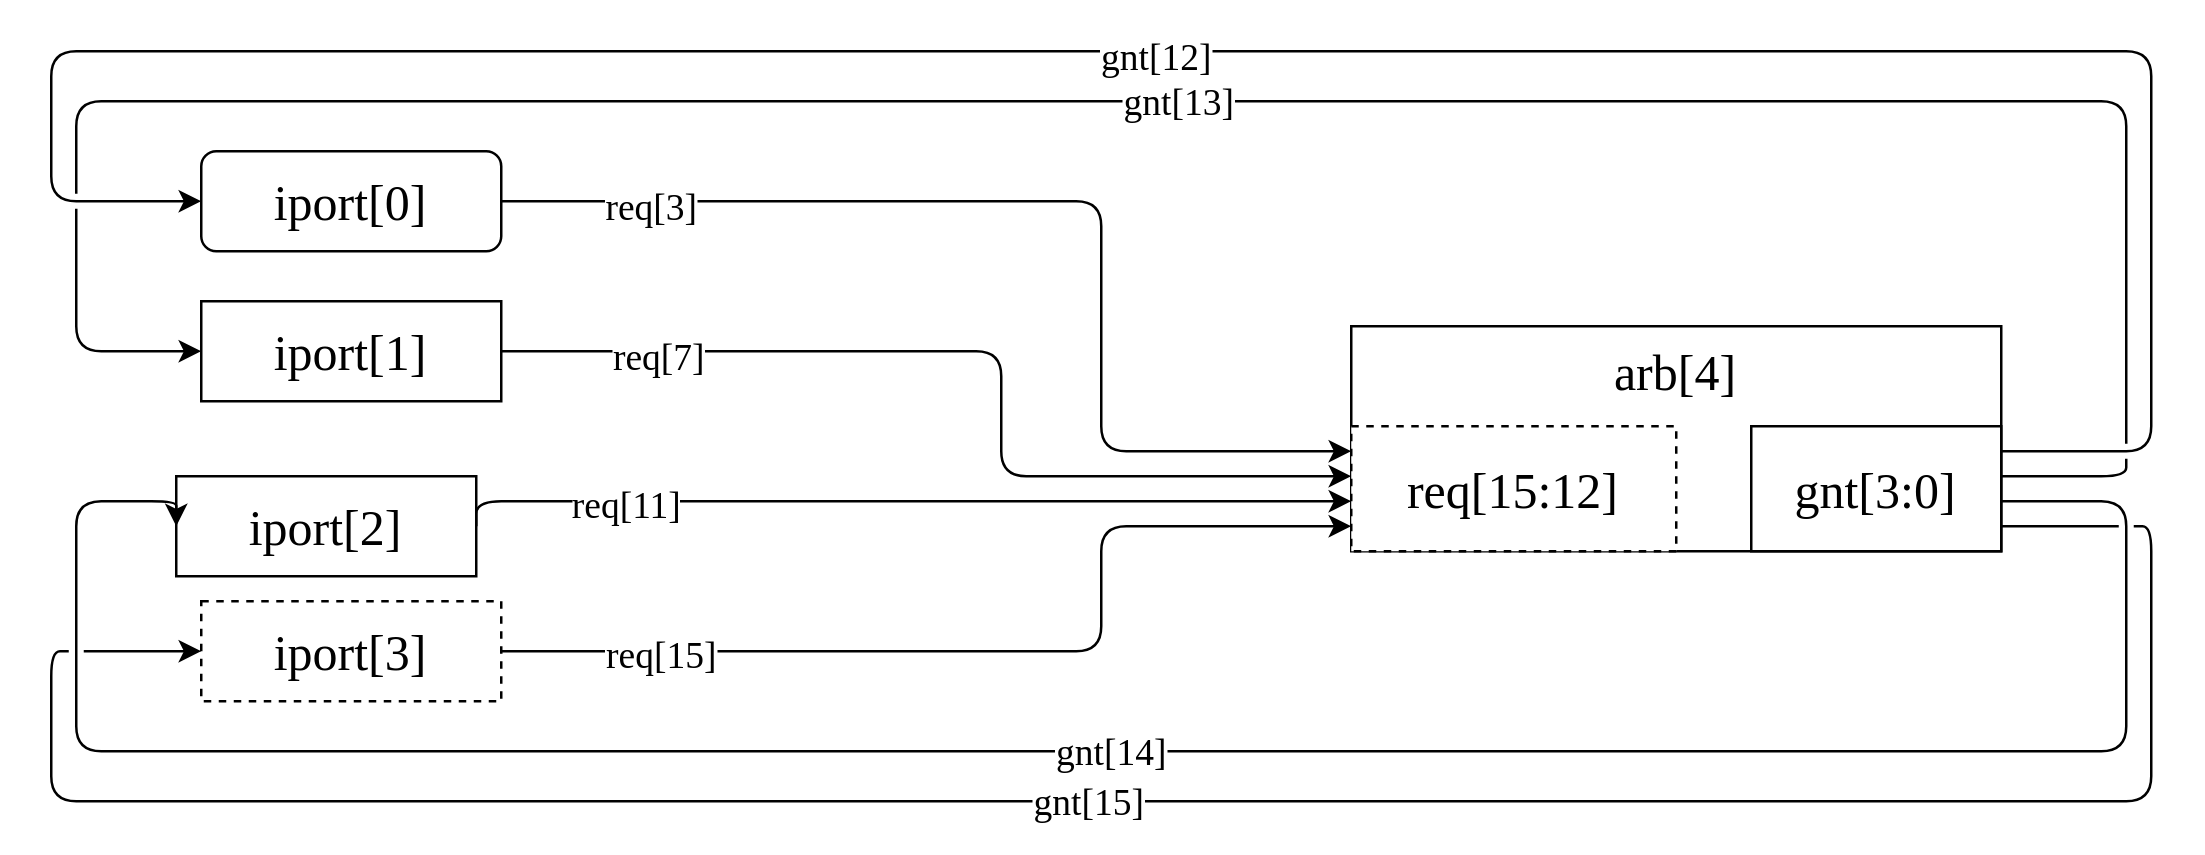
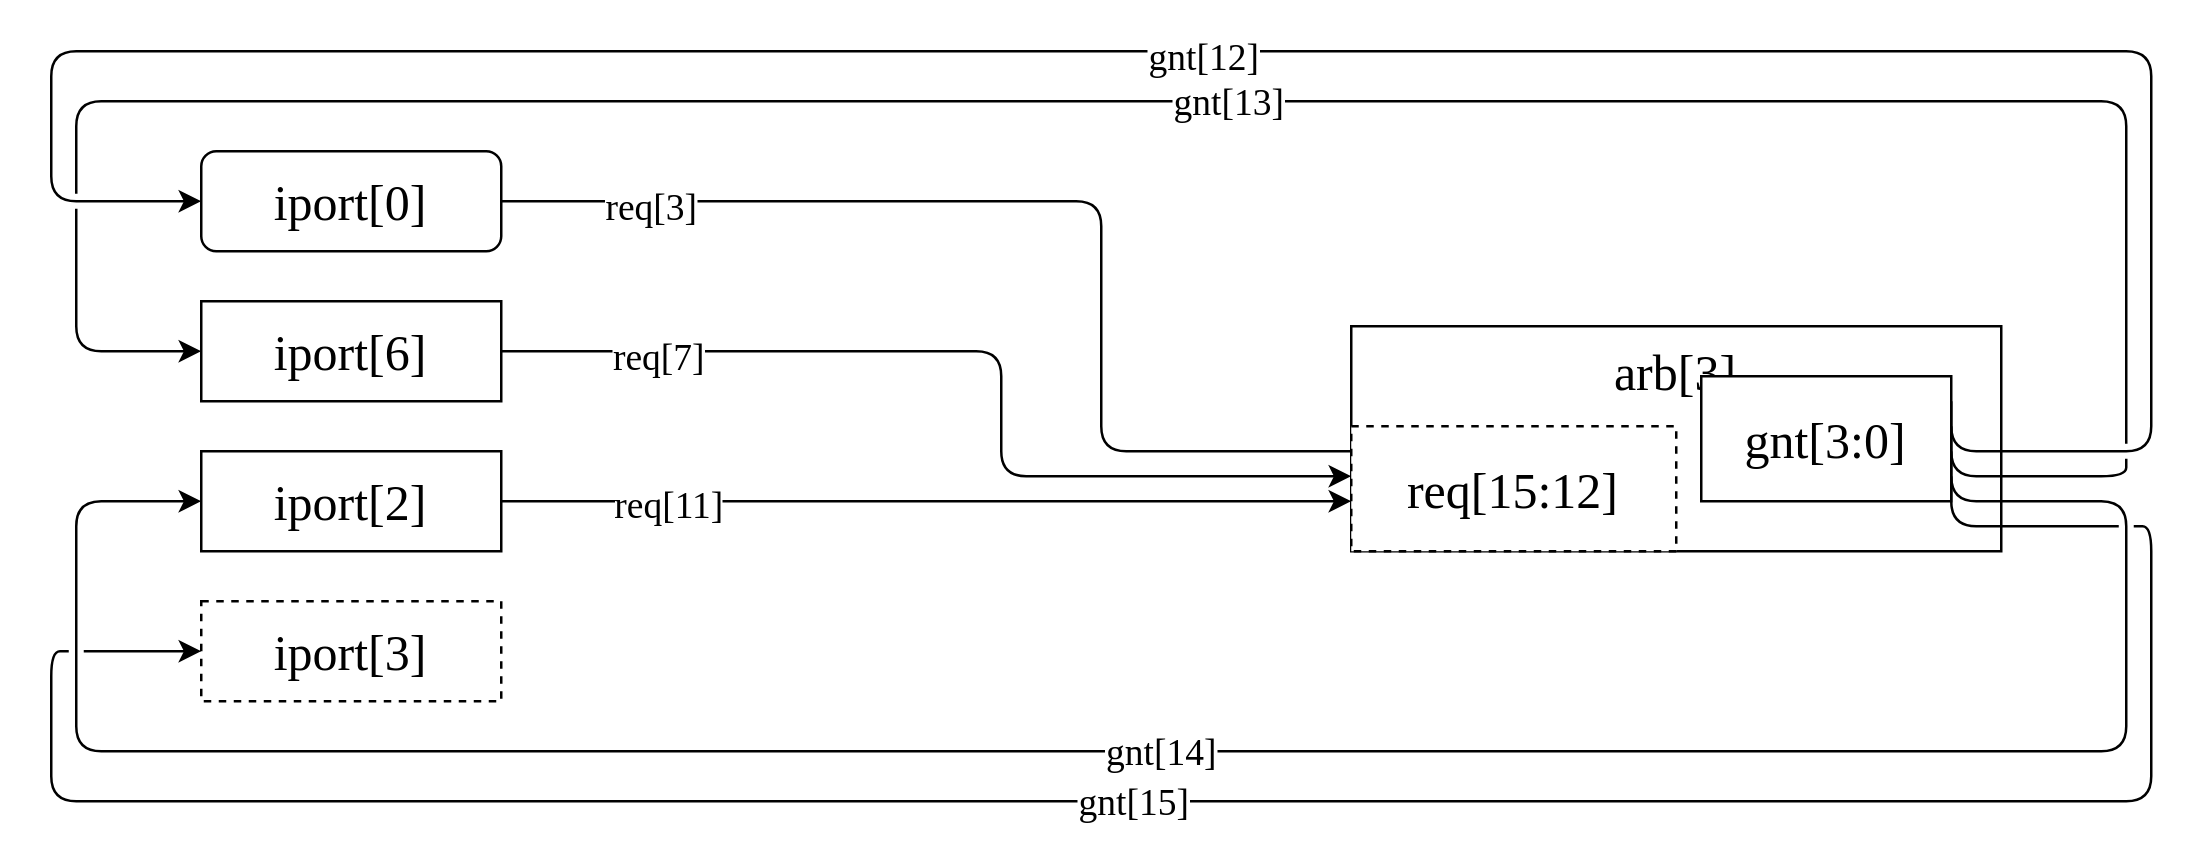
node "iport[1]": label "iport[1]" -> "iport[6]"
node "arb[4]": label "arb[4]" -> "arb[3]"
edge "iport[0]" -> "req[15:12]": arrowhead classic -> none
node "gnt[3:0]": moved (1876, 489) -> (1826, 439)
node "iport[2]": moved (326, 526) -> (351, 501)
edge "iport[3]" -> "req[15:12]": removed, label "req[15]"
